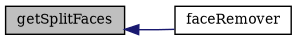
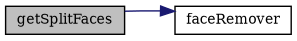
edge "faceRemover" -> "getSplitFaces": reversed
